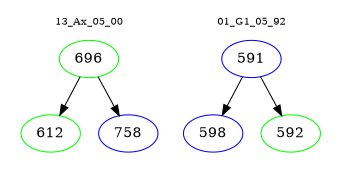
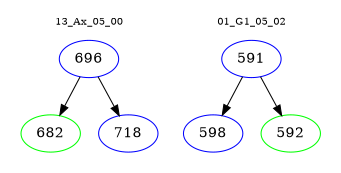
cluster "01_G1_05_92": label "01_G1_05_92" -> "01_G1_05_02"
node "696": color green -> blue
node "612": label "612" -> "682"
node "758": label "758" -> "718"
